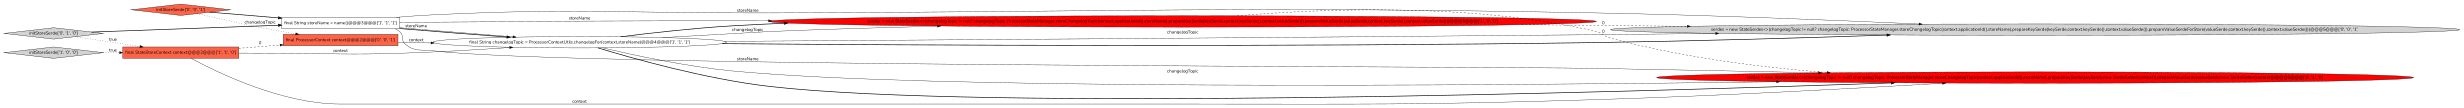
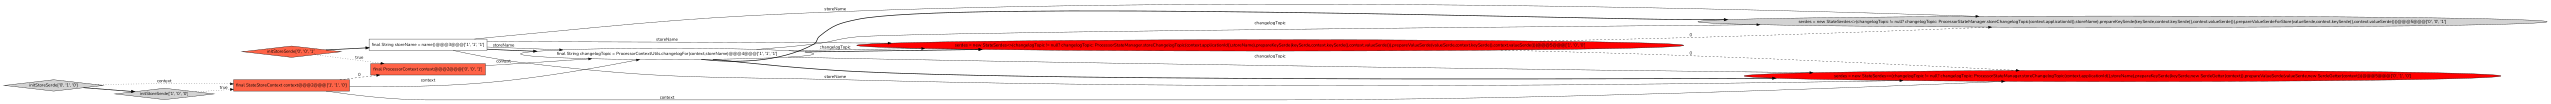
edge "initStoreSerde['0', '0', '1']" -> "final ProcessorContext context@@@2@@@['0', '0', '1']": label "changelogTopic" -> "true"
edge "initStoreSerde['0', '1', '0']" -> "final String storeName = name()@@@3@@@['1', '1', '1']": now "initStoreSerde['0', '1', '0']" -> "initStoreSerde['1', '0', '0']"
edge "initStoreSerde['0', '1', '0']" -> "final StateStoreContext context@@@2@@@['1', '1', '0']": label "true" -> "context"
